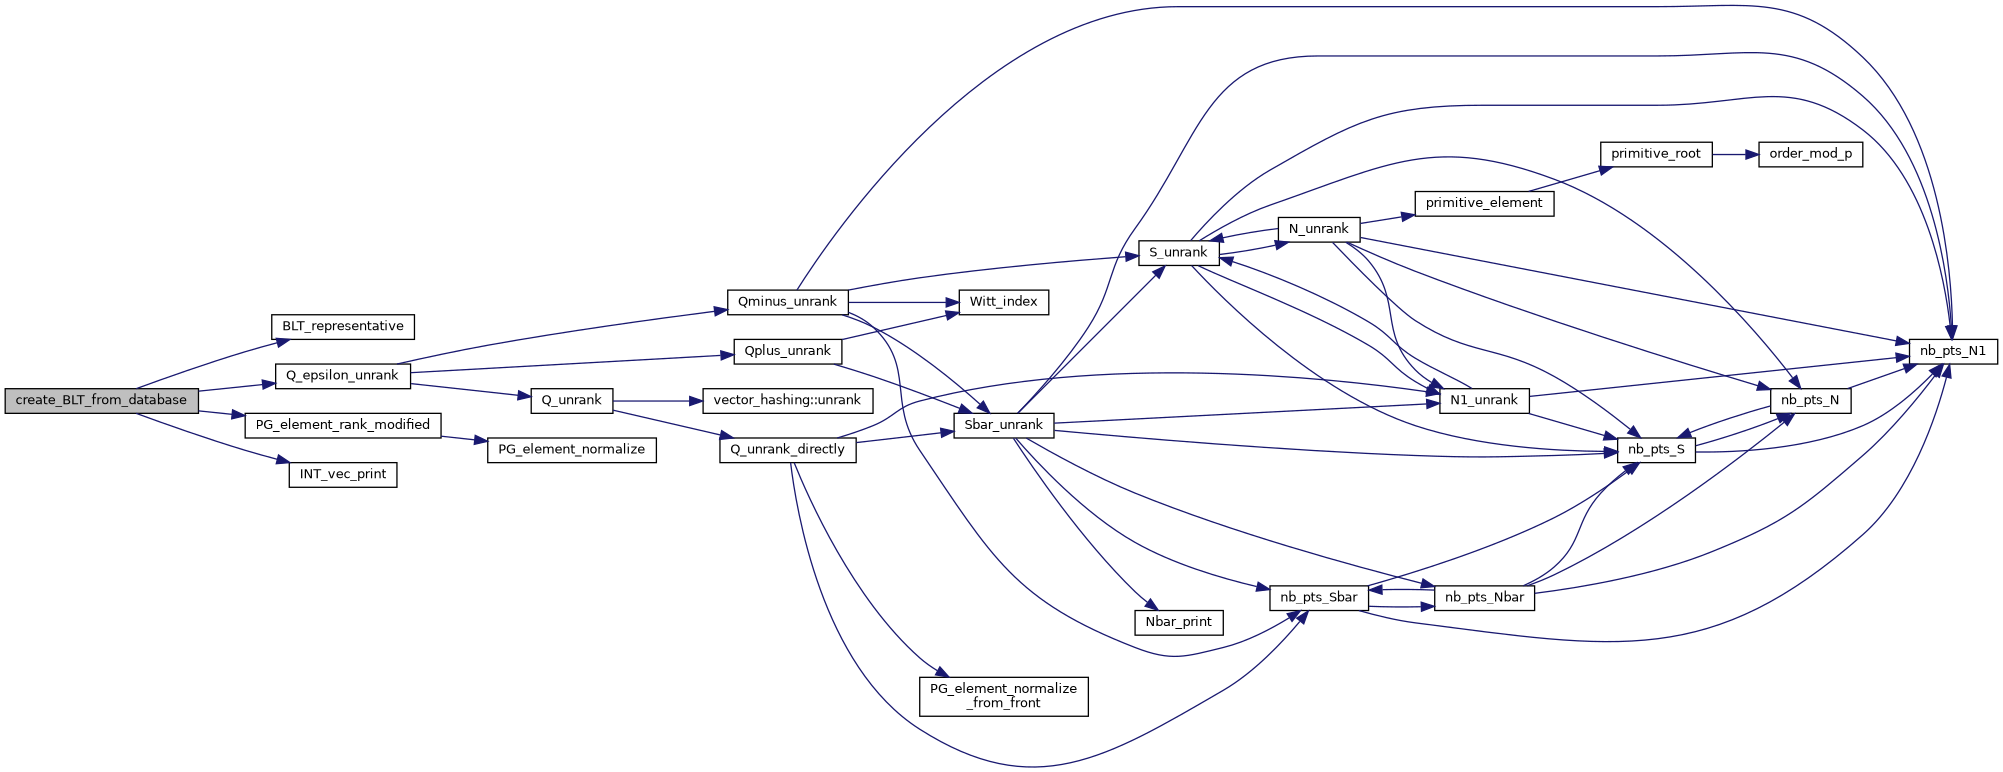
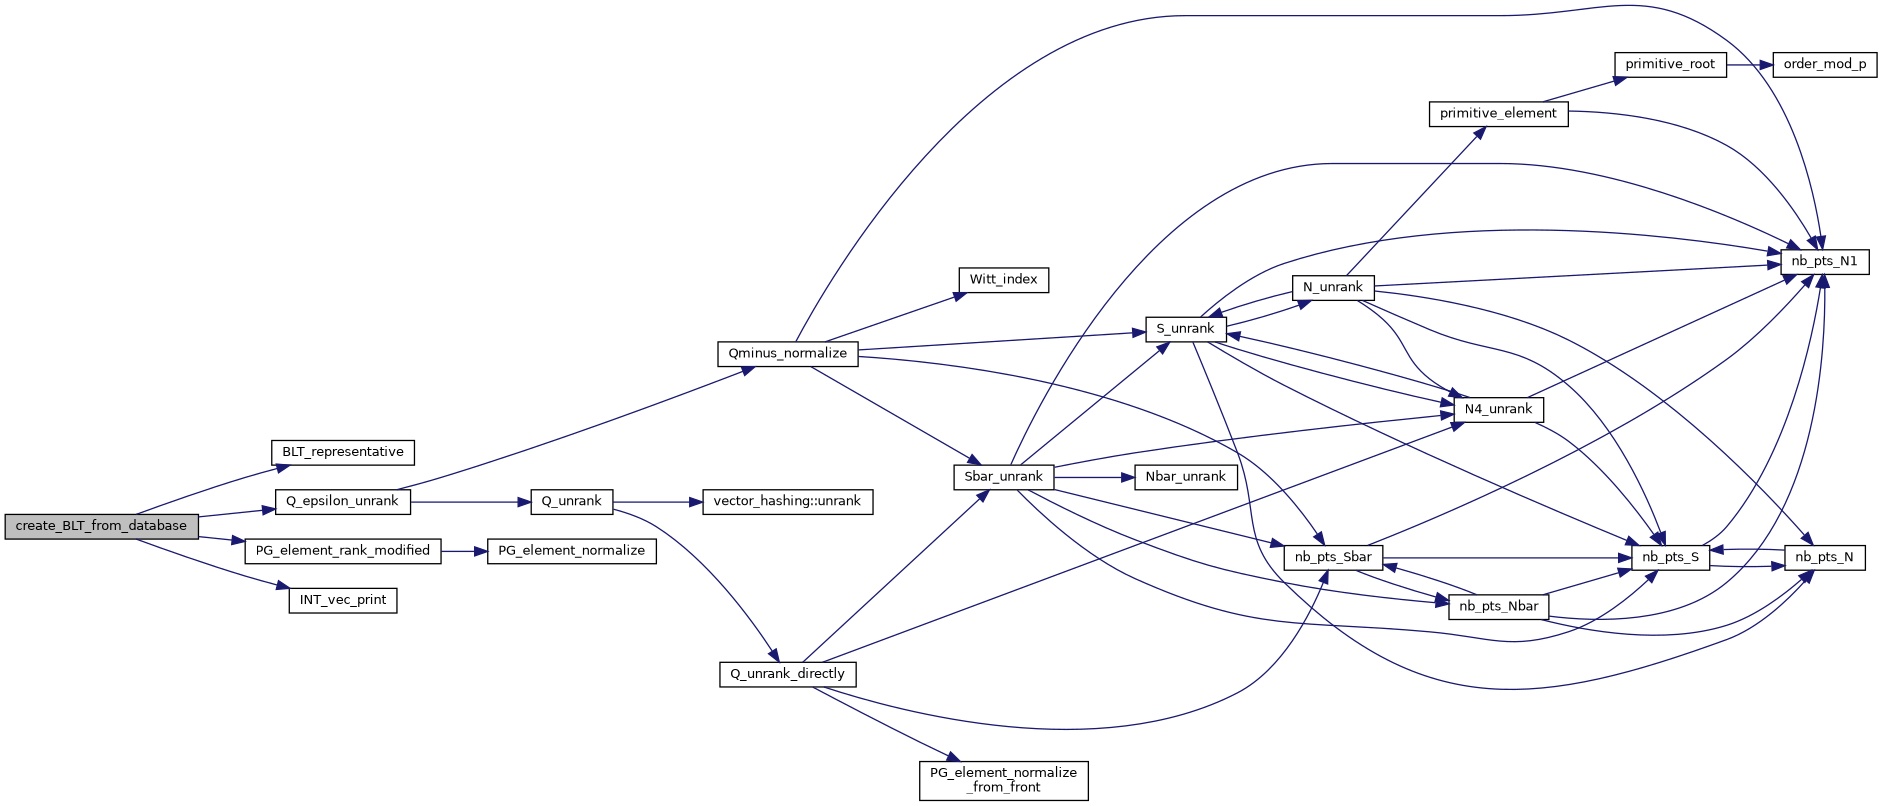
node "Qminus_unrank": label "Qminus_unrank" -> "Qminus_normalize"
node "Qplus_unrank": removed
edge "nb_pts_N" -> "nb_pts_N1": now "primitive_element" -> "nb_pts_N1"
node "N1_unrank": label "N1_unrank" -> "N4_unrank"
node "Nbar_print": label "Nbar_print" -> "Nbar_unrank"
